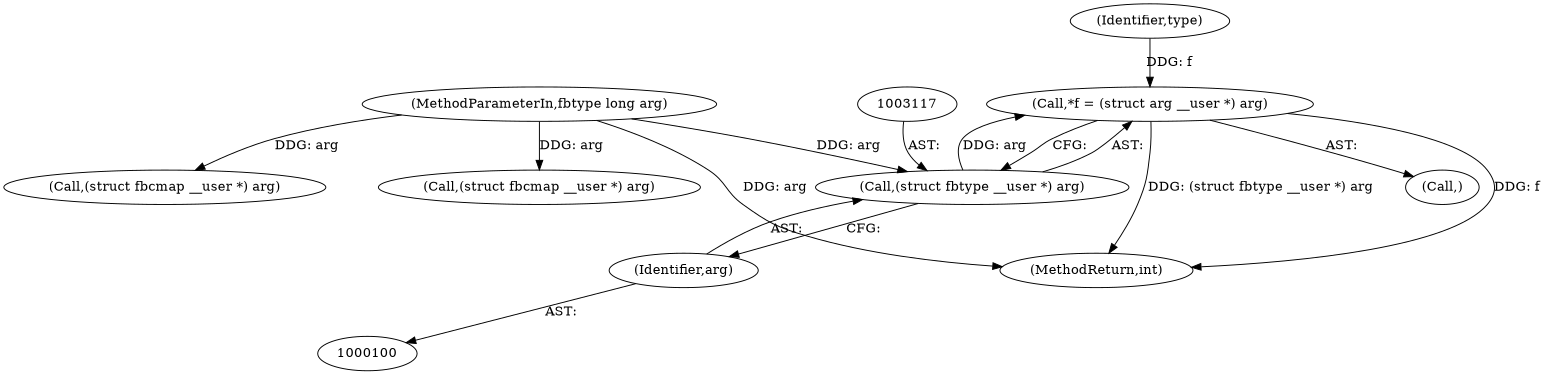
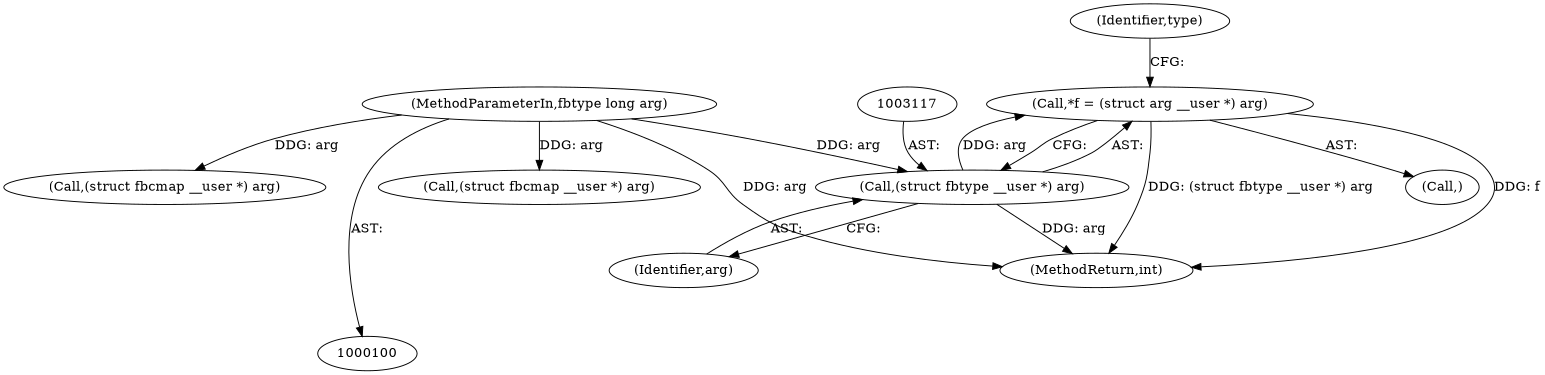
edge "(Identifier,type)" -> "(Call,*f = (struct arg __user *) arg)": label "DDG: f" -> "CFG: "
edge "(Call,(struct fbtype __user *) arg)" -> "(MethodReturn,int)": added, label "DDG: arg"
edge "(Identifier,arg)" -> "1000100": now "(MethodParameterIn,fbtype long arg)" -> "1000100"
